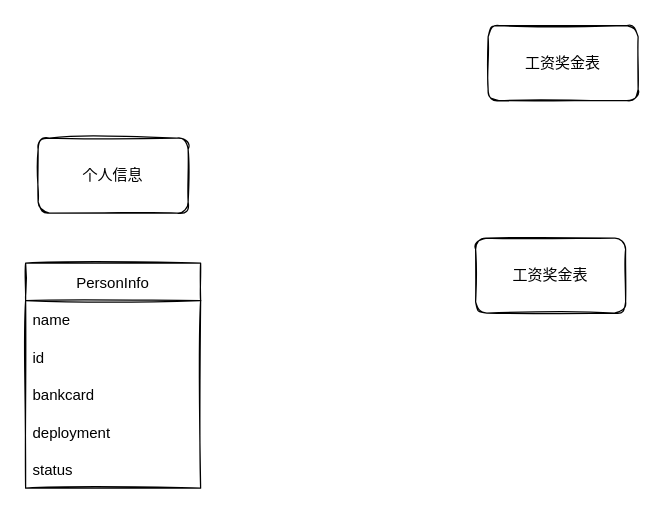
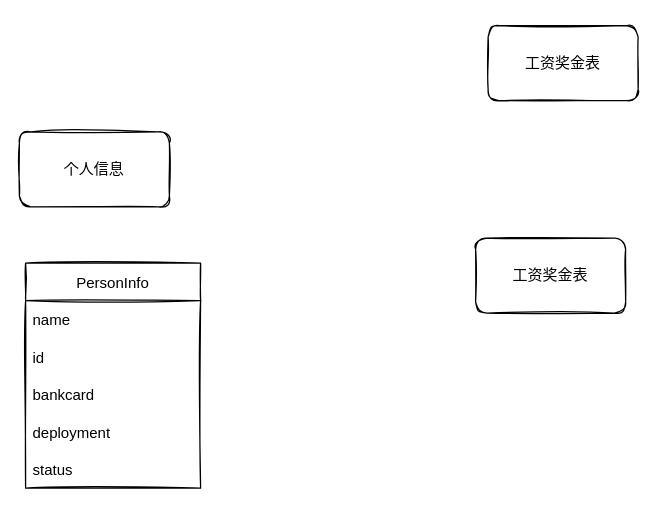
node "个人信息": moved (113, 176) -> (94, 169)
